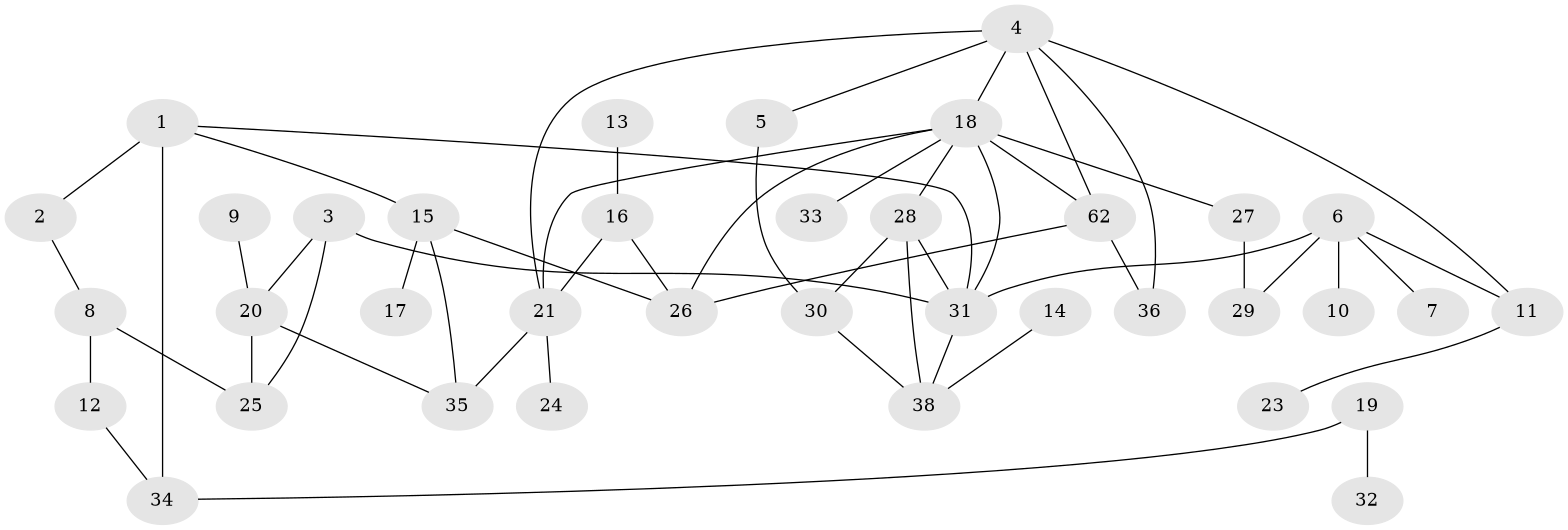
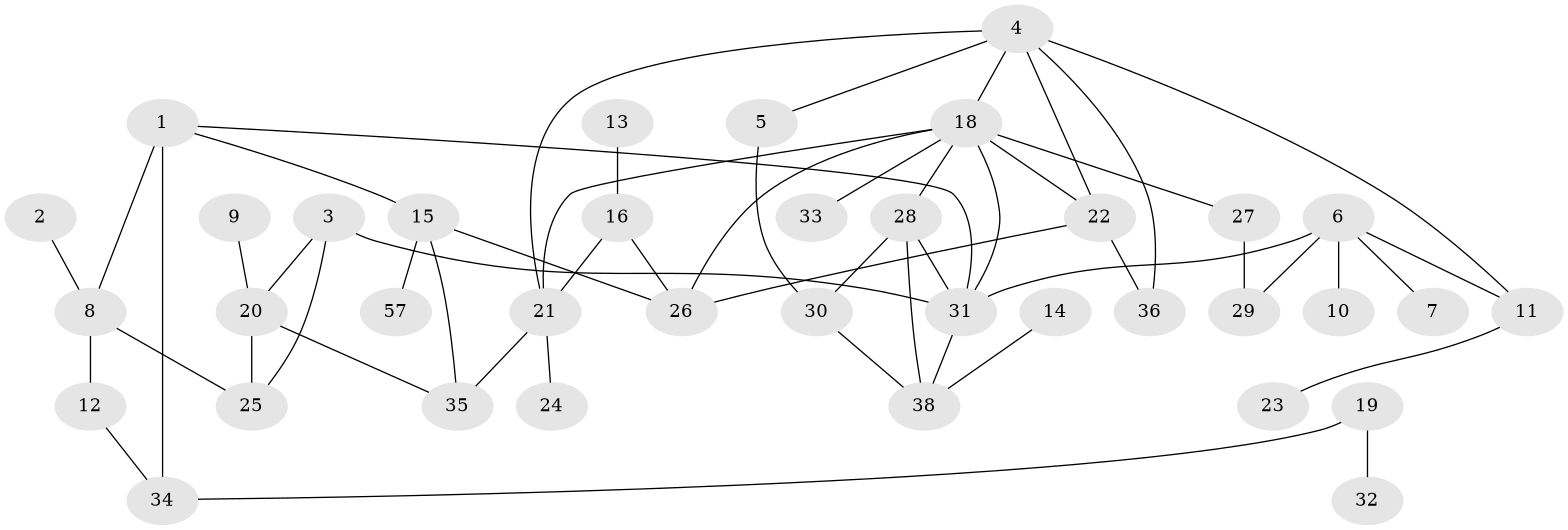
edge "1" -- "2": now "1" -- "8"
node "62": label "62" -> "22"
node "17": label "17" -> "57"
